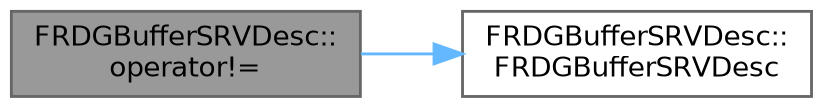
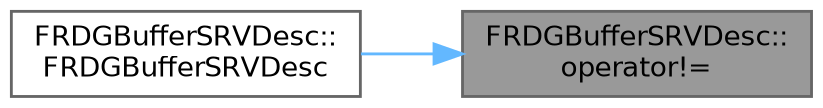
edge "FRDGBufferSRVDesc:: operator!=" -> "FRDGBufferSRVDesc:: FRDGBufferSRVDesc": reversed
